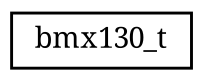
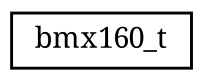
node "bmx130_t": label "bmx130_t" -> "bmx160_t"
